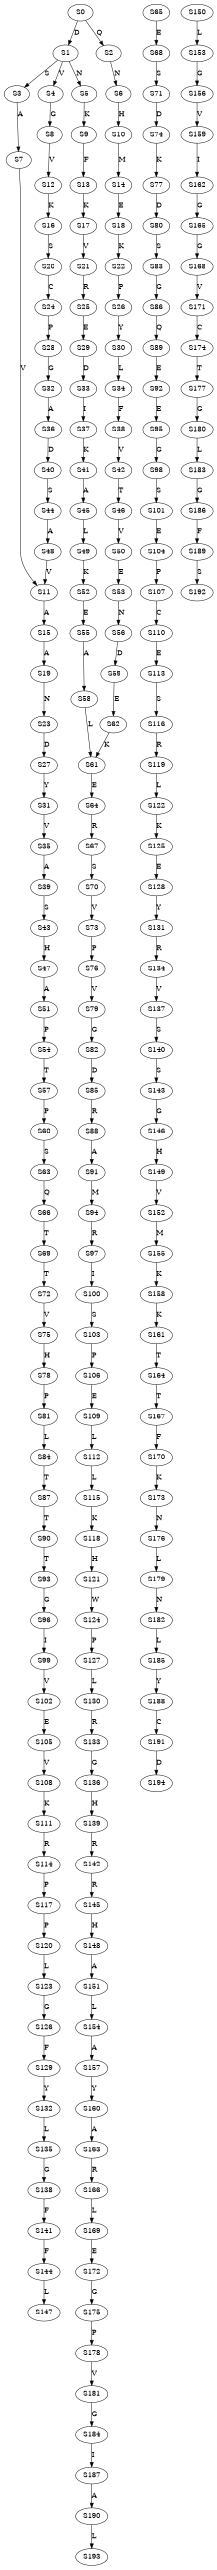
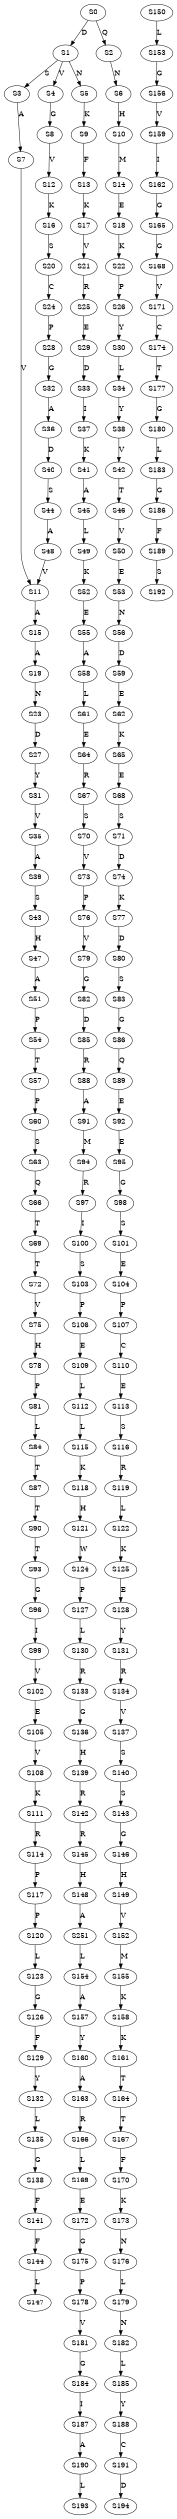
edge "S34" -> "S38": label "F" -> "Y"
edge "S62" -> "S61": now "S62" -> "S65"
node "S151": label "S151" -> "S251"
